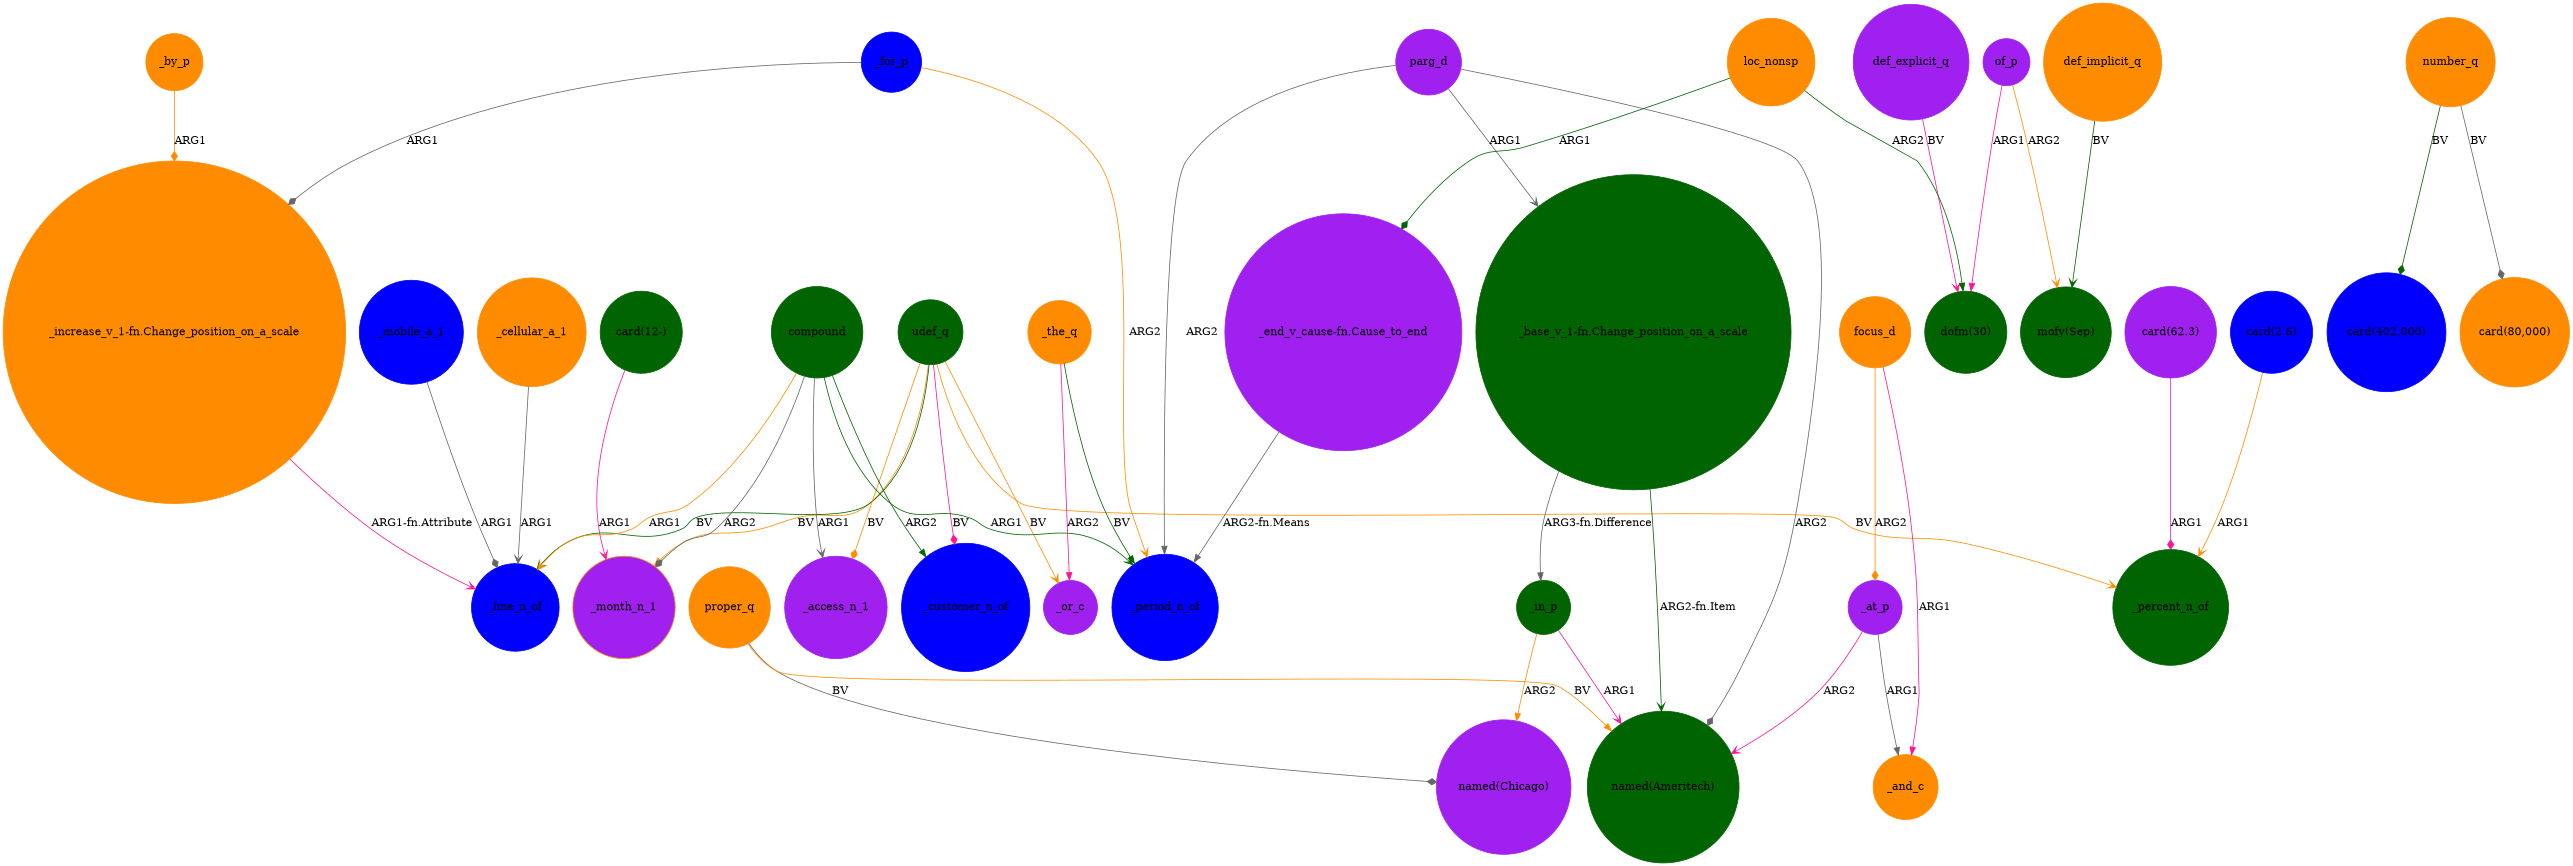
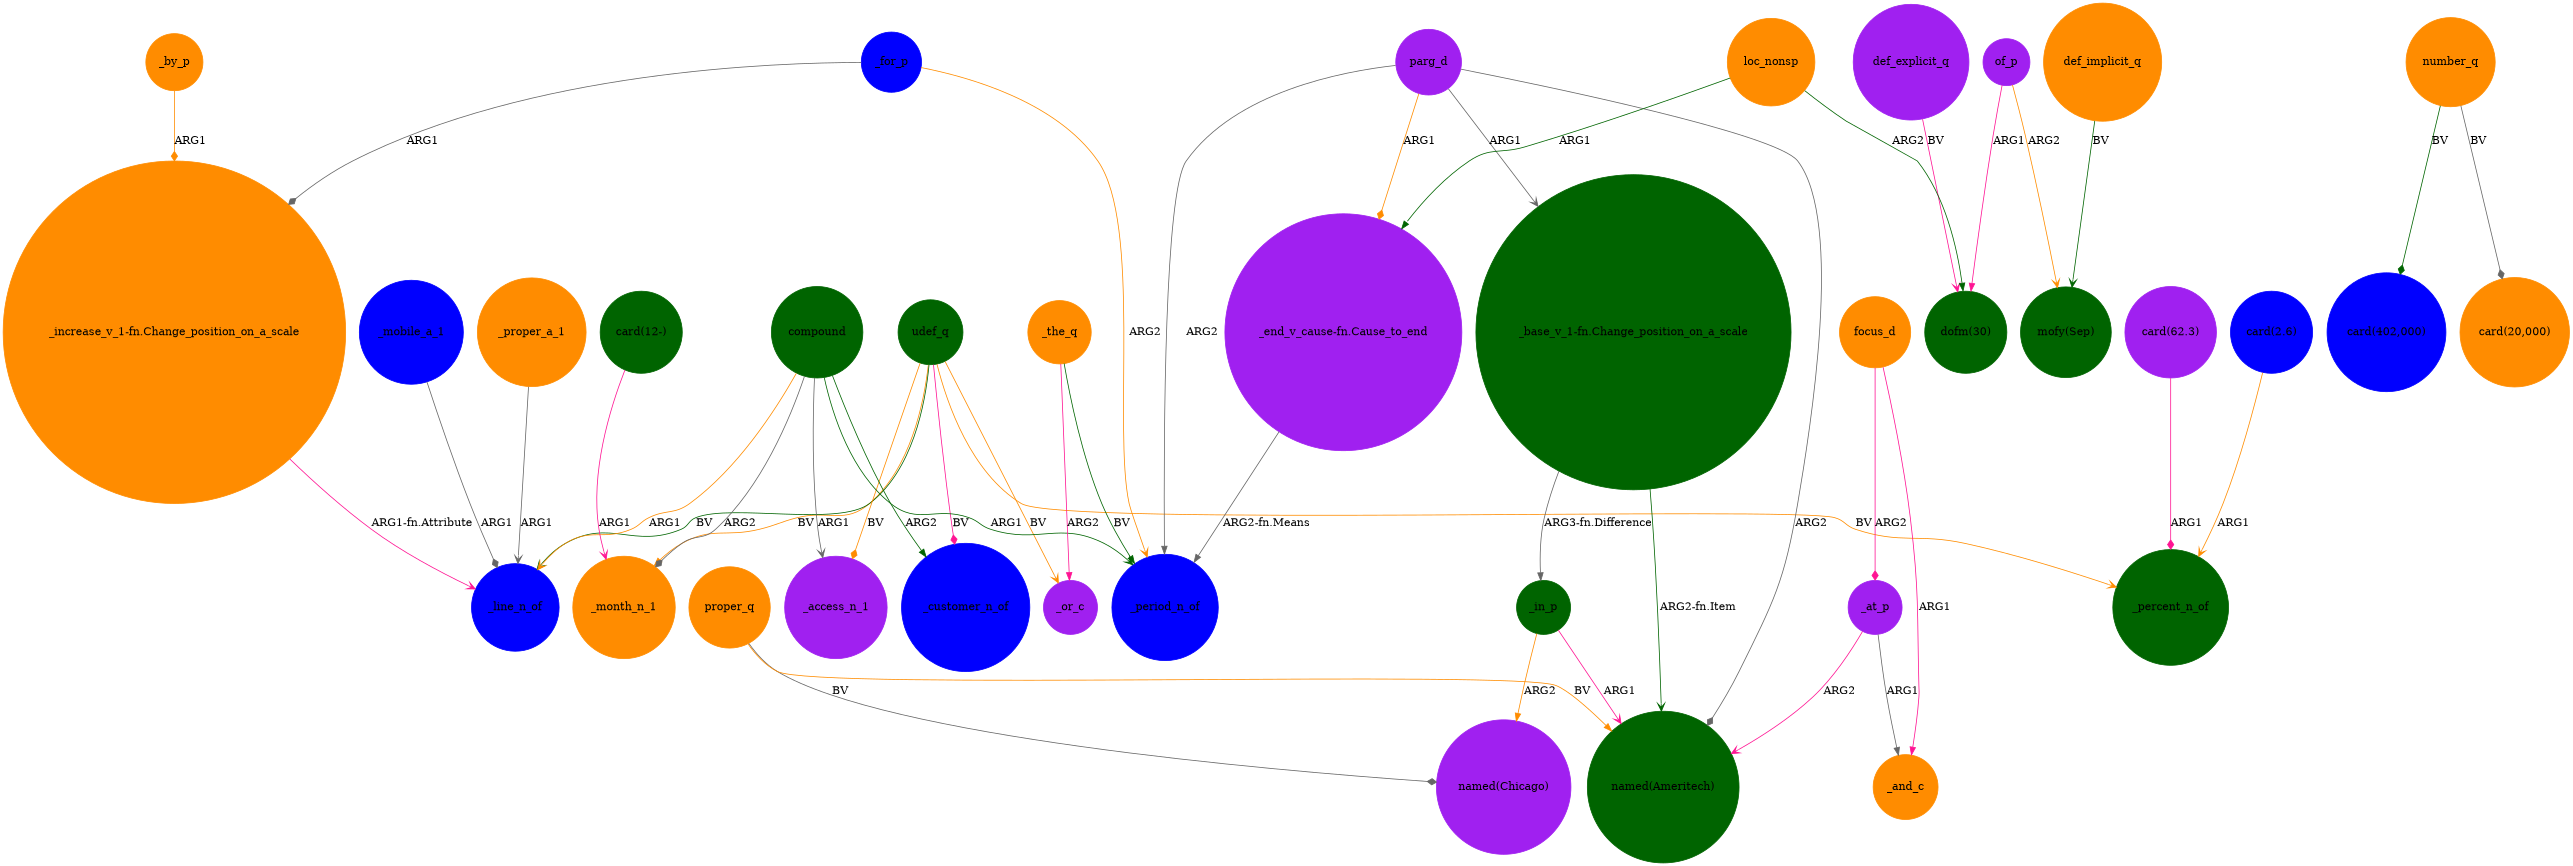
edge "loc_nonsp" -> "_end_v_cause-fn.Cause_to_end": arrowhead diamond -> normal
edge "parg_d" -> "_end_v_cause-fn.Cause_to_end": added, label "ARG1"
node "_cellular_a_1": label "_cellular_a_1" -> "_proper_a_1"
node "card(80,000)": label "card(80,000)" -> "card(20,000)"
edge "focus_d" -> "_at_p": color darkorange -> deeppink
node "_month_n_1": fillcolor purple -> darkorange
